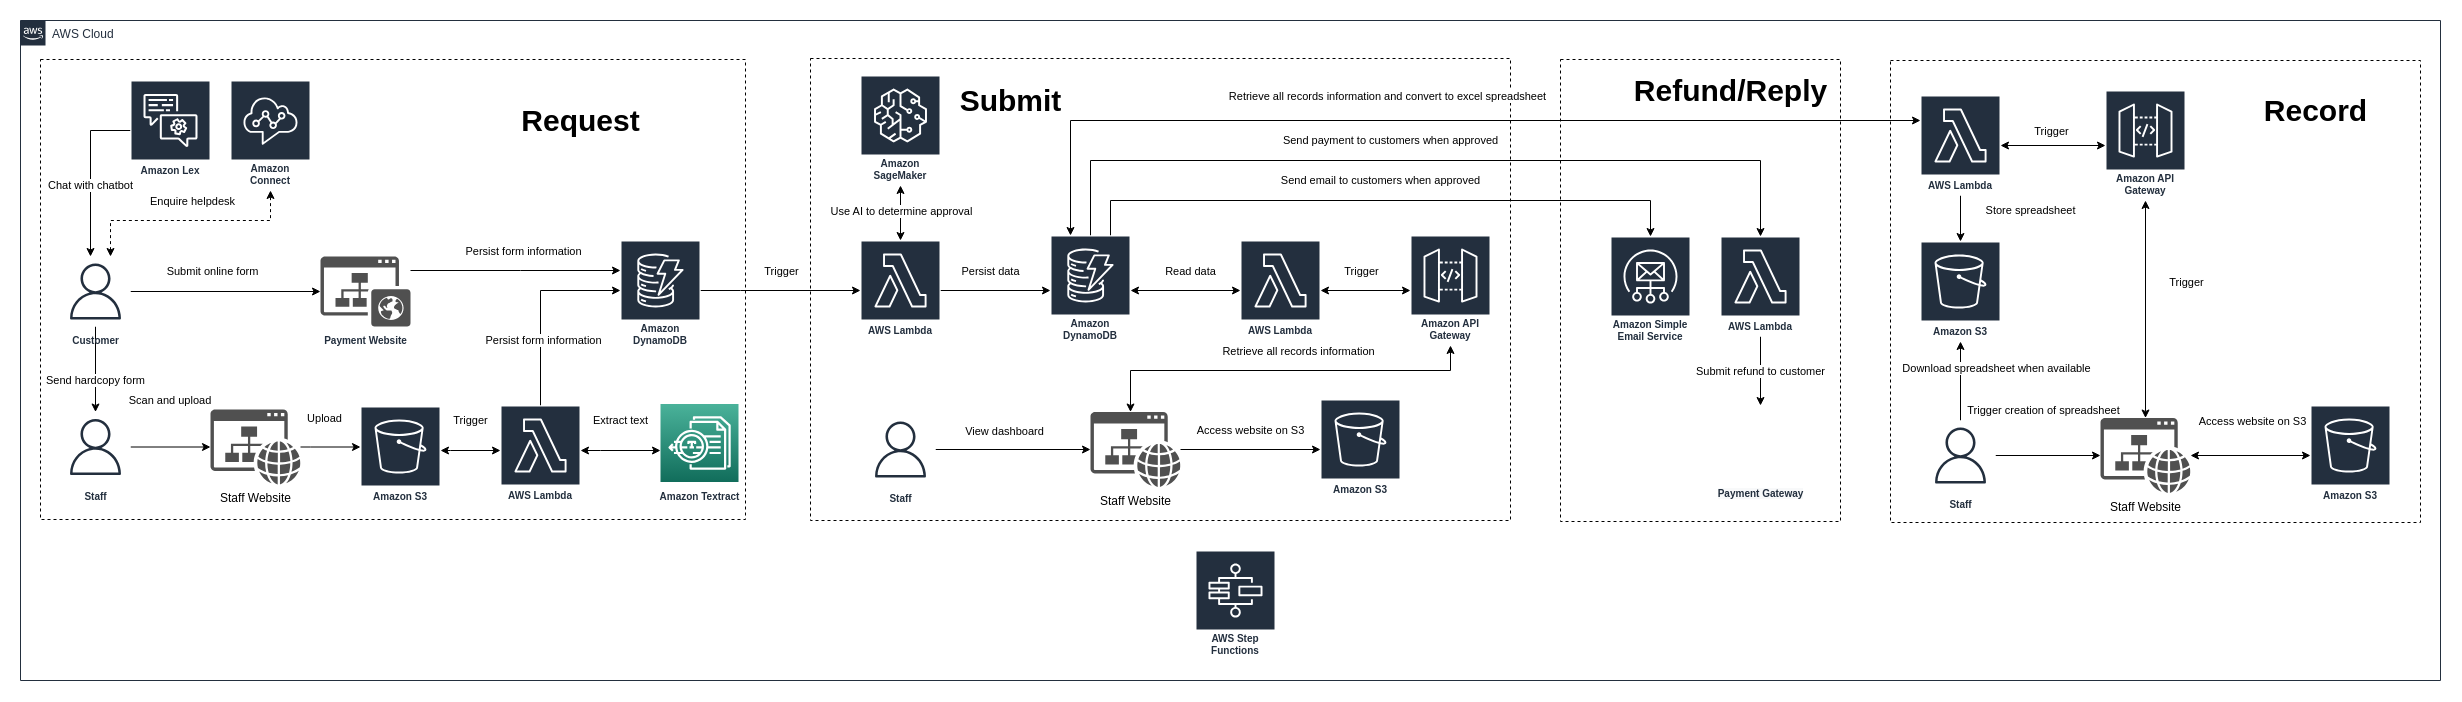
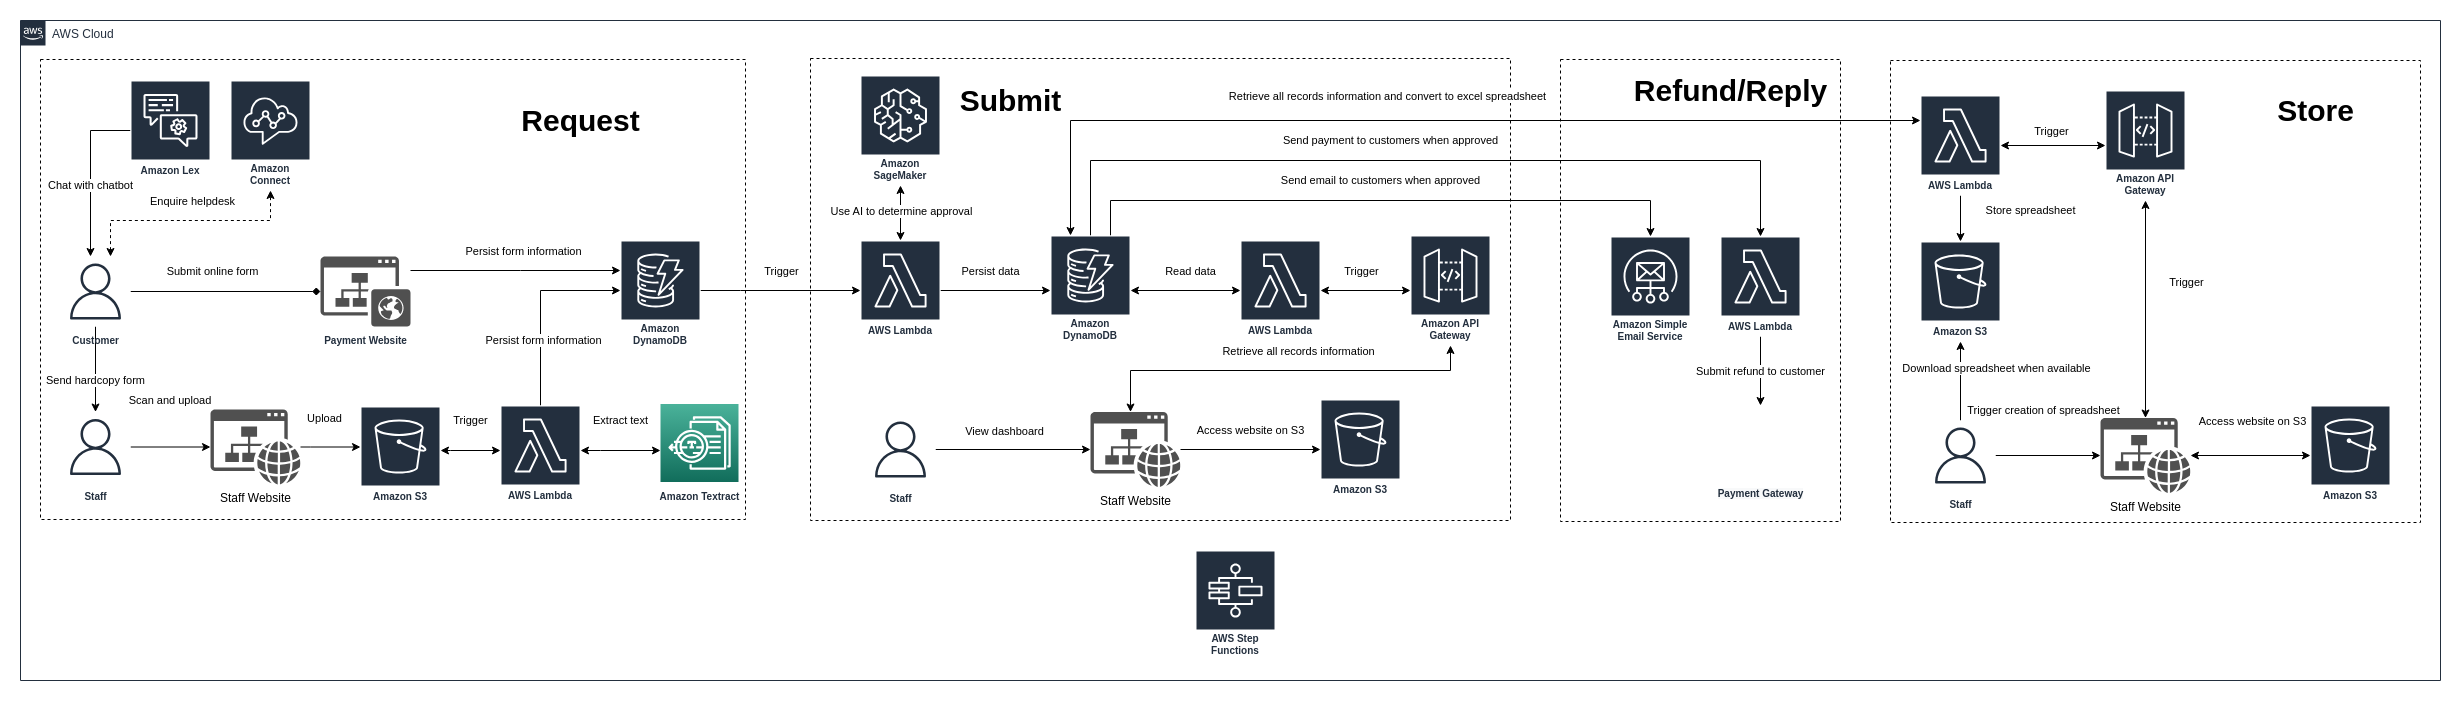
node "Record": label "Record" -> "Store"
edge "Customer" -> "Payment Website": arrowhead classic -> diamond
